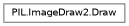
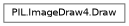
node "PIL.ImageDraw2.Draw": label "PIL.ImageDraw2.Draw" -> "PIL.ImageDraw4.Draw"
